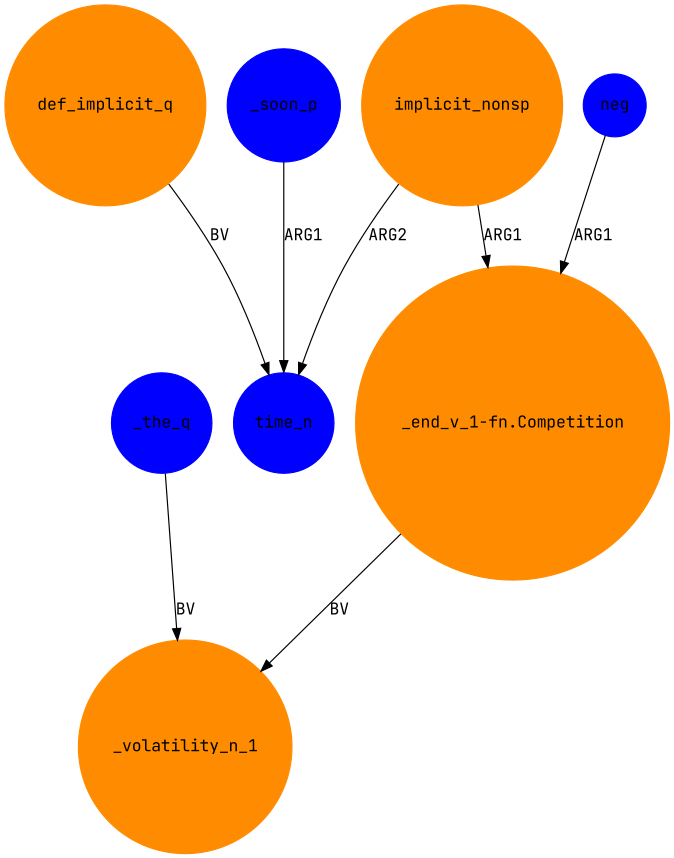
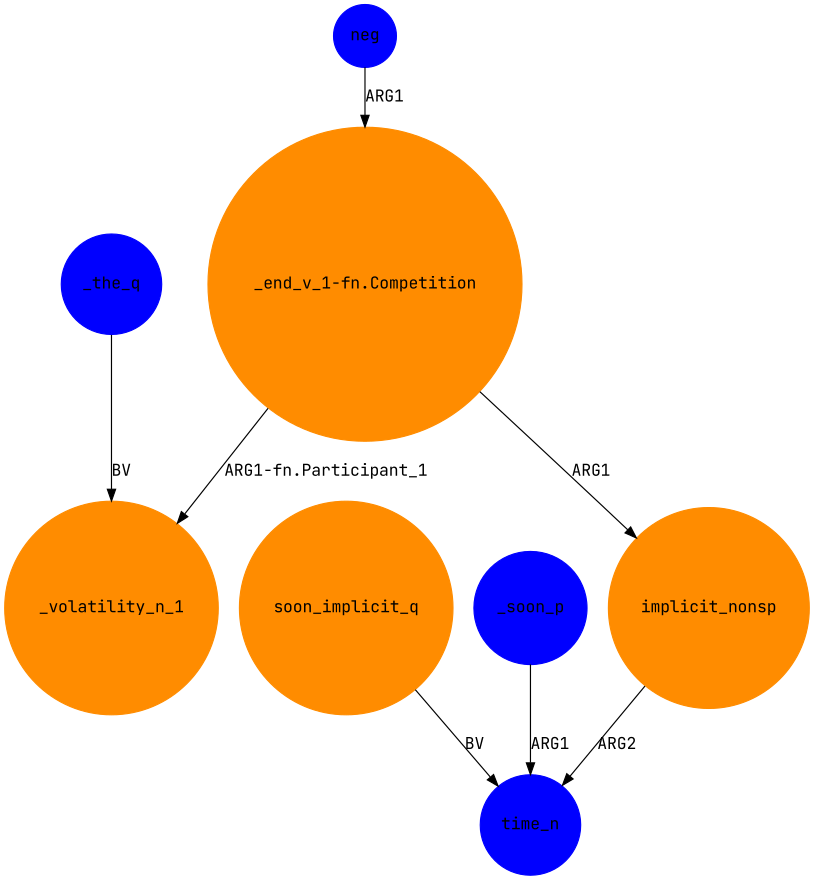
node "def_implicit_q": label "def_implicit_q" -> "soon_implicit_q"
edge "implicit_nonsp" -> "_end_v_1-fn.Competition": reversed
edge "_end_v_1-fn.Competition" -> "_volatility_n_1": label "BV" -> "ARG1-fn.Participant_1"
